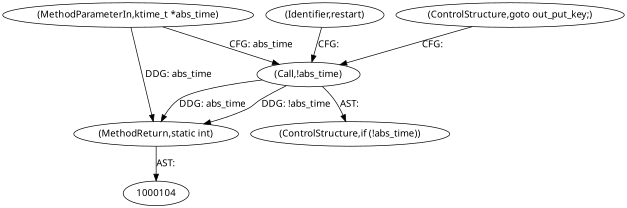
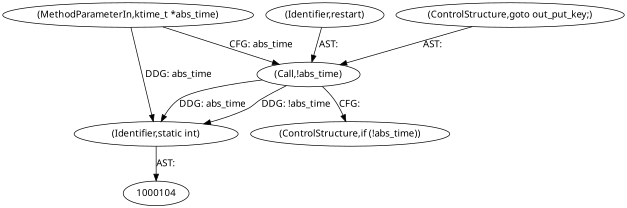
edge "(Identifier,restart)" -> "(Call,!abs_time)": label "CFG: " -> "AST: "
edge "(ControlStructure,goto out_put_key;)" -> "(Call,!abs_time)": label "CFG: " -> "AST: "
edge "(Call,!abs_time)" -> "(ControlStructure,if (!abs_time))": label "AST: " -> "CFG: "
node "(MethodReturn,static int)": label "(MethodReturn,static int)" -> "(Identifier,static int)"
